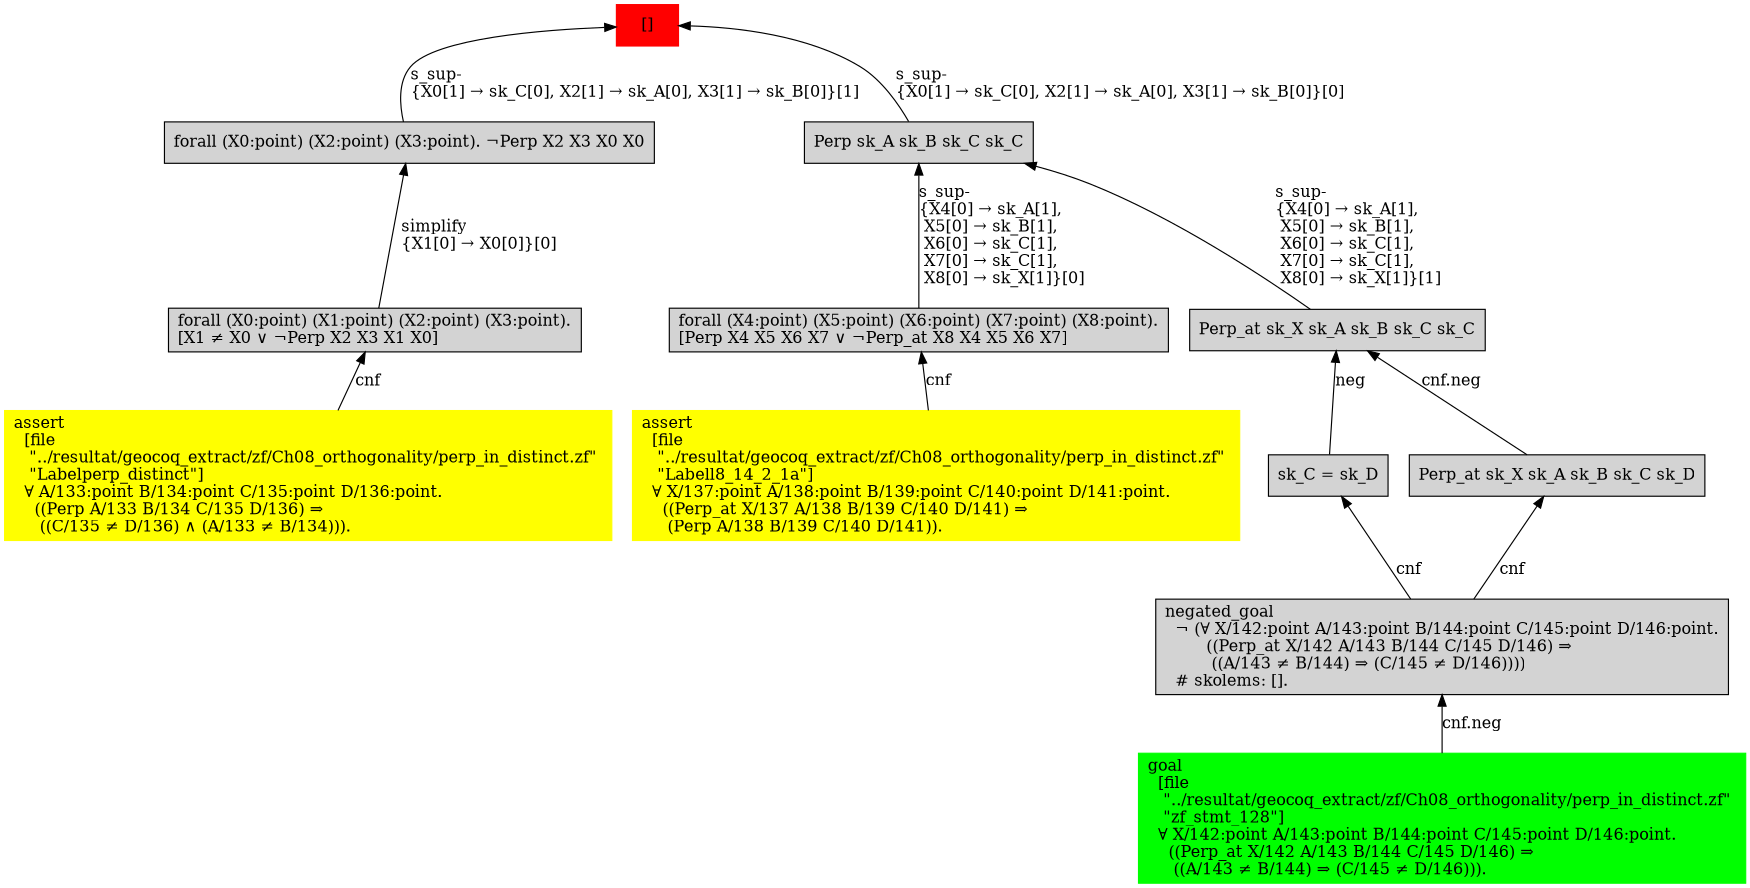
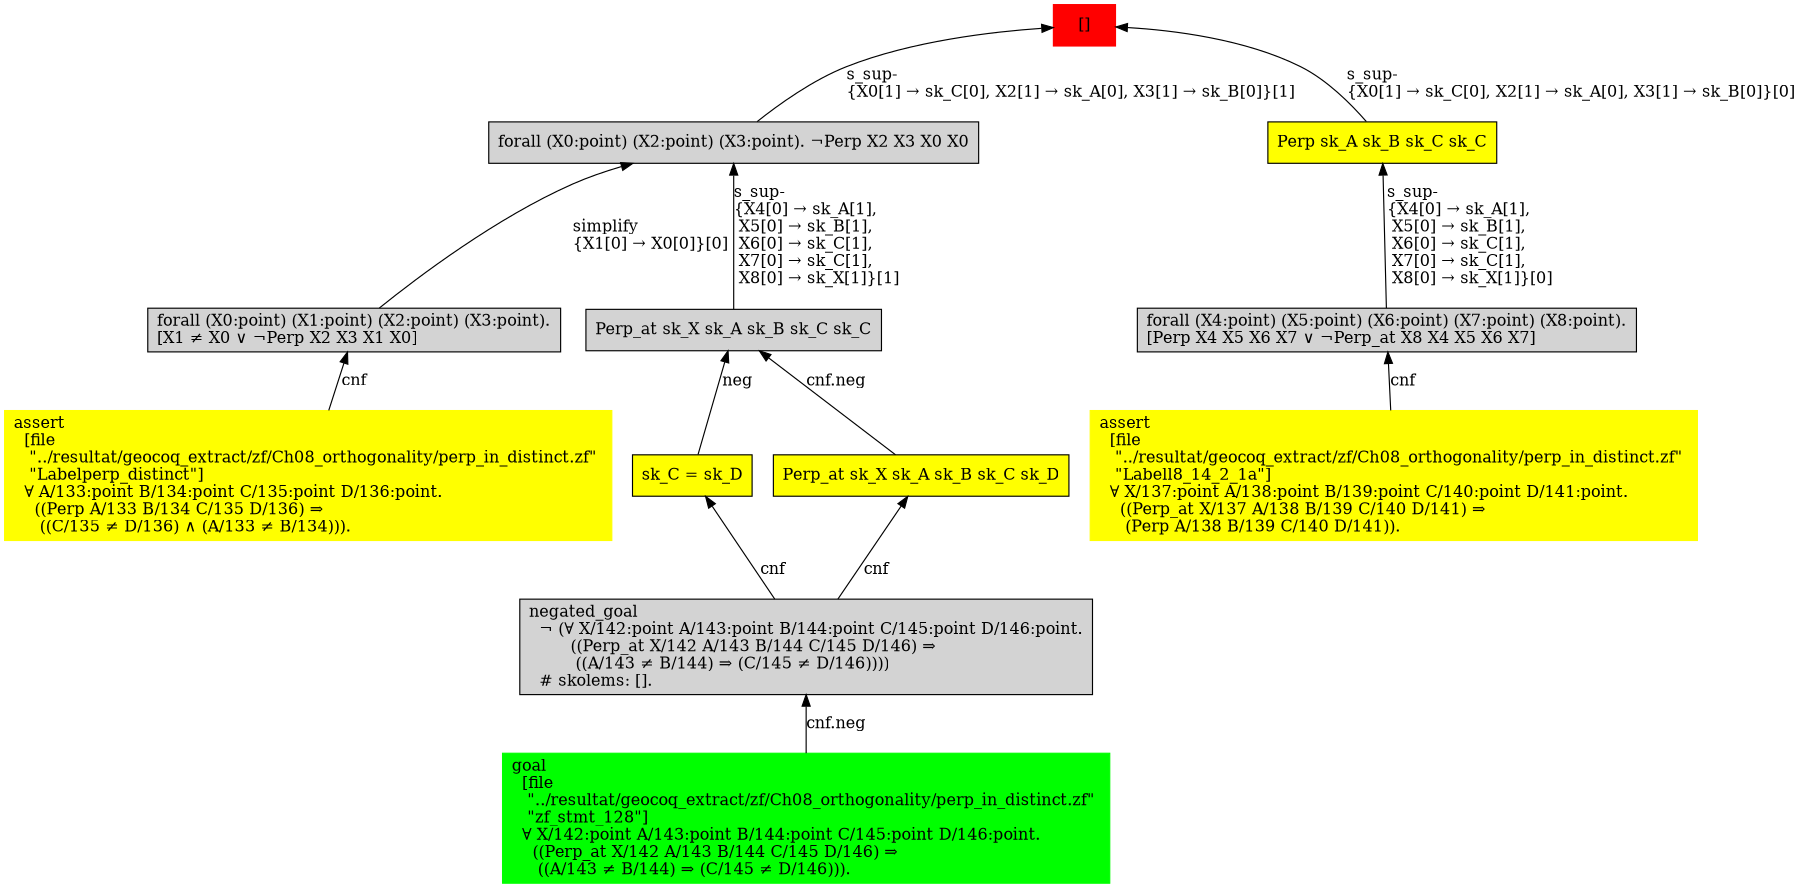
node "Perp sk_A sk_B sk_C sk_C": fillcolor lightgrey -> yellow
edge "Perp_at sk_X sk_A sk_B sk_C sk_C" -> "Perp sk_A sk_B sk_C sk_C": now "Perp_at sk_X sk_A sk_B sk_C sk_C" -> "forall (X0:point) (X2:point) (X3:point). ¬Perp X2 X3 X0 X0"
node "sk_C = sk_D": fillcolor lightgrey -> yellow
node "Perp_at sk_X sk_A sk_B sk_C sk_D": fillcolor lightgrey -> yellow
